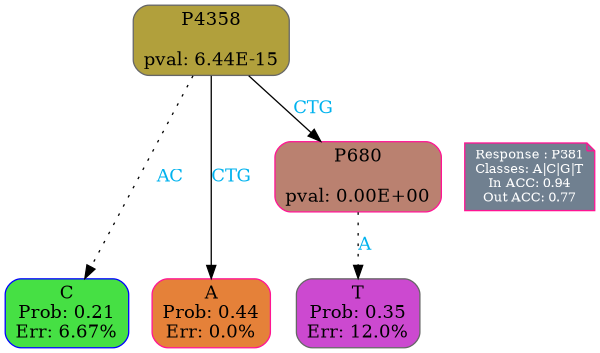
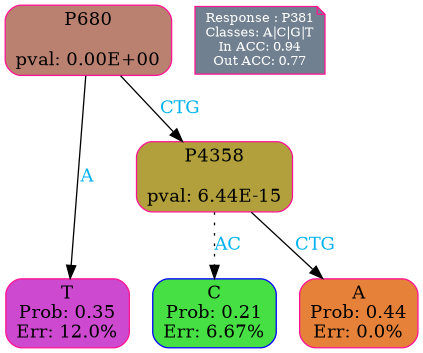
node "P4358 pval: 6.44E-15": color gray40 -> deeppink
edge "P4358 pval: 6.44E-15" -> "P680 pval: 0.00E+00": reversed
edge "P680 pval: 0.00E+00" -> "T Prob: 0.35 Err: 12.0%": style dotted -> solid
node "T Prob: 0.35 Err: 12.0%": color gray40 -> deeppink
